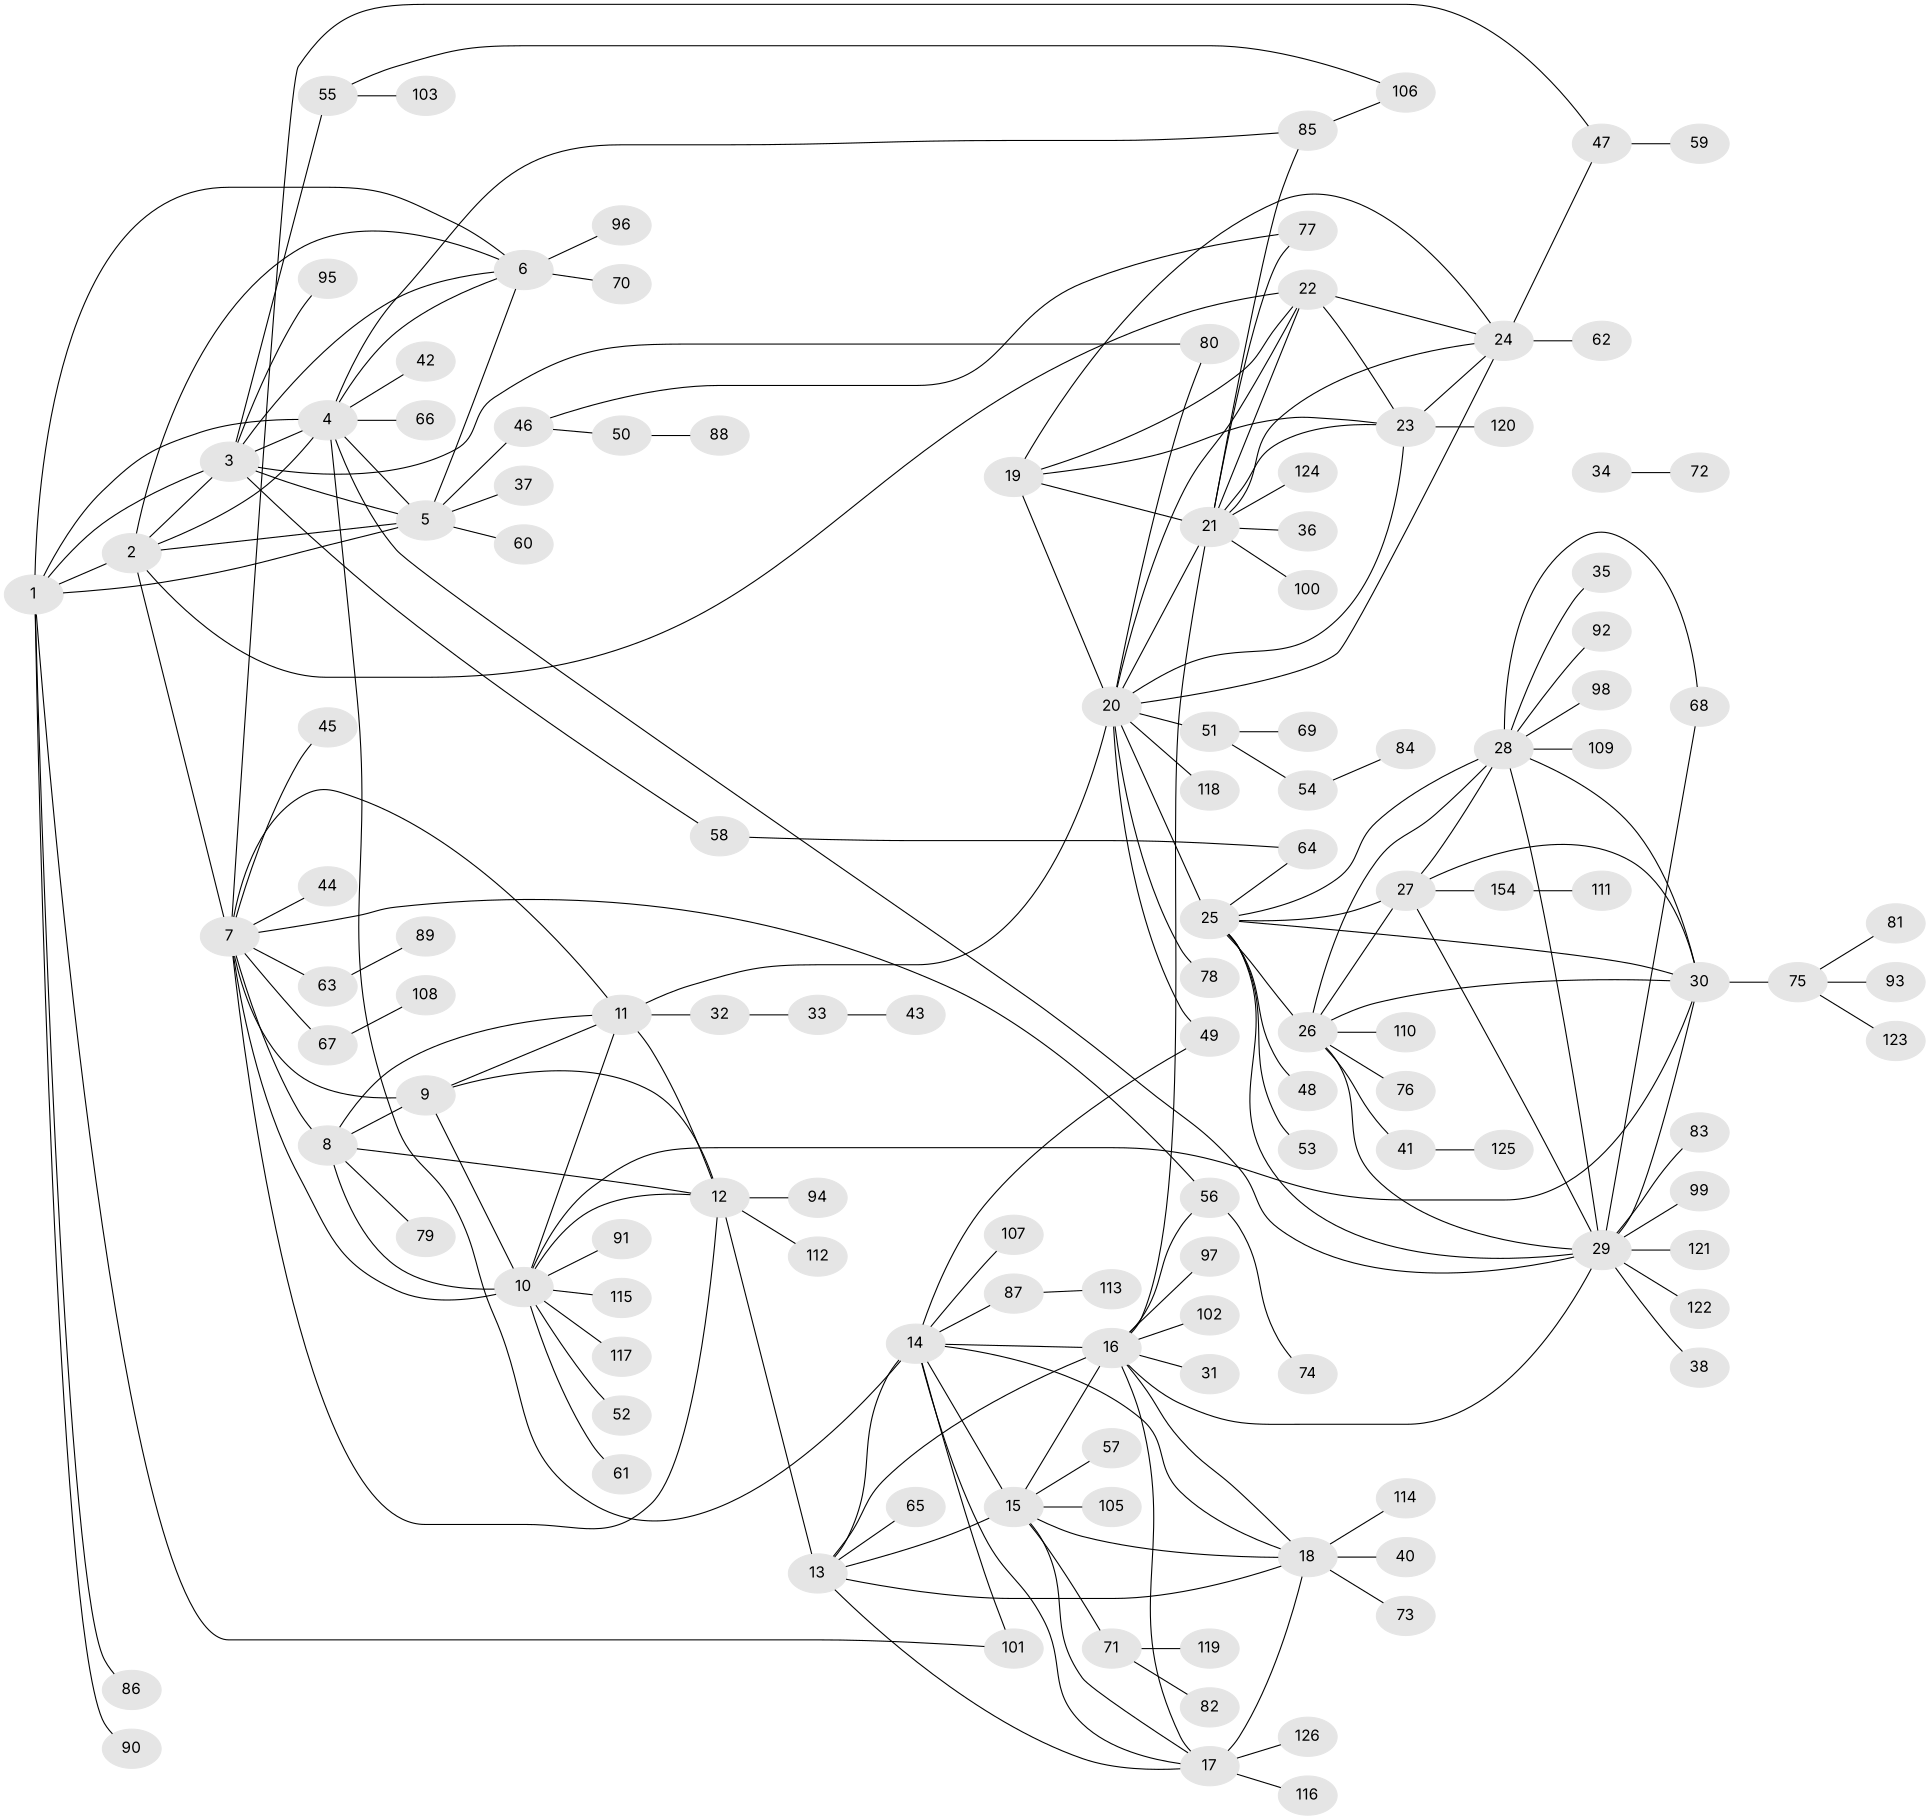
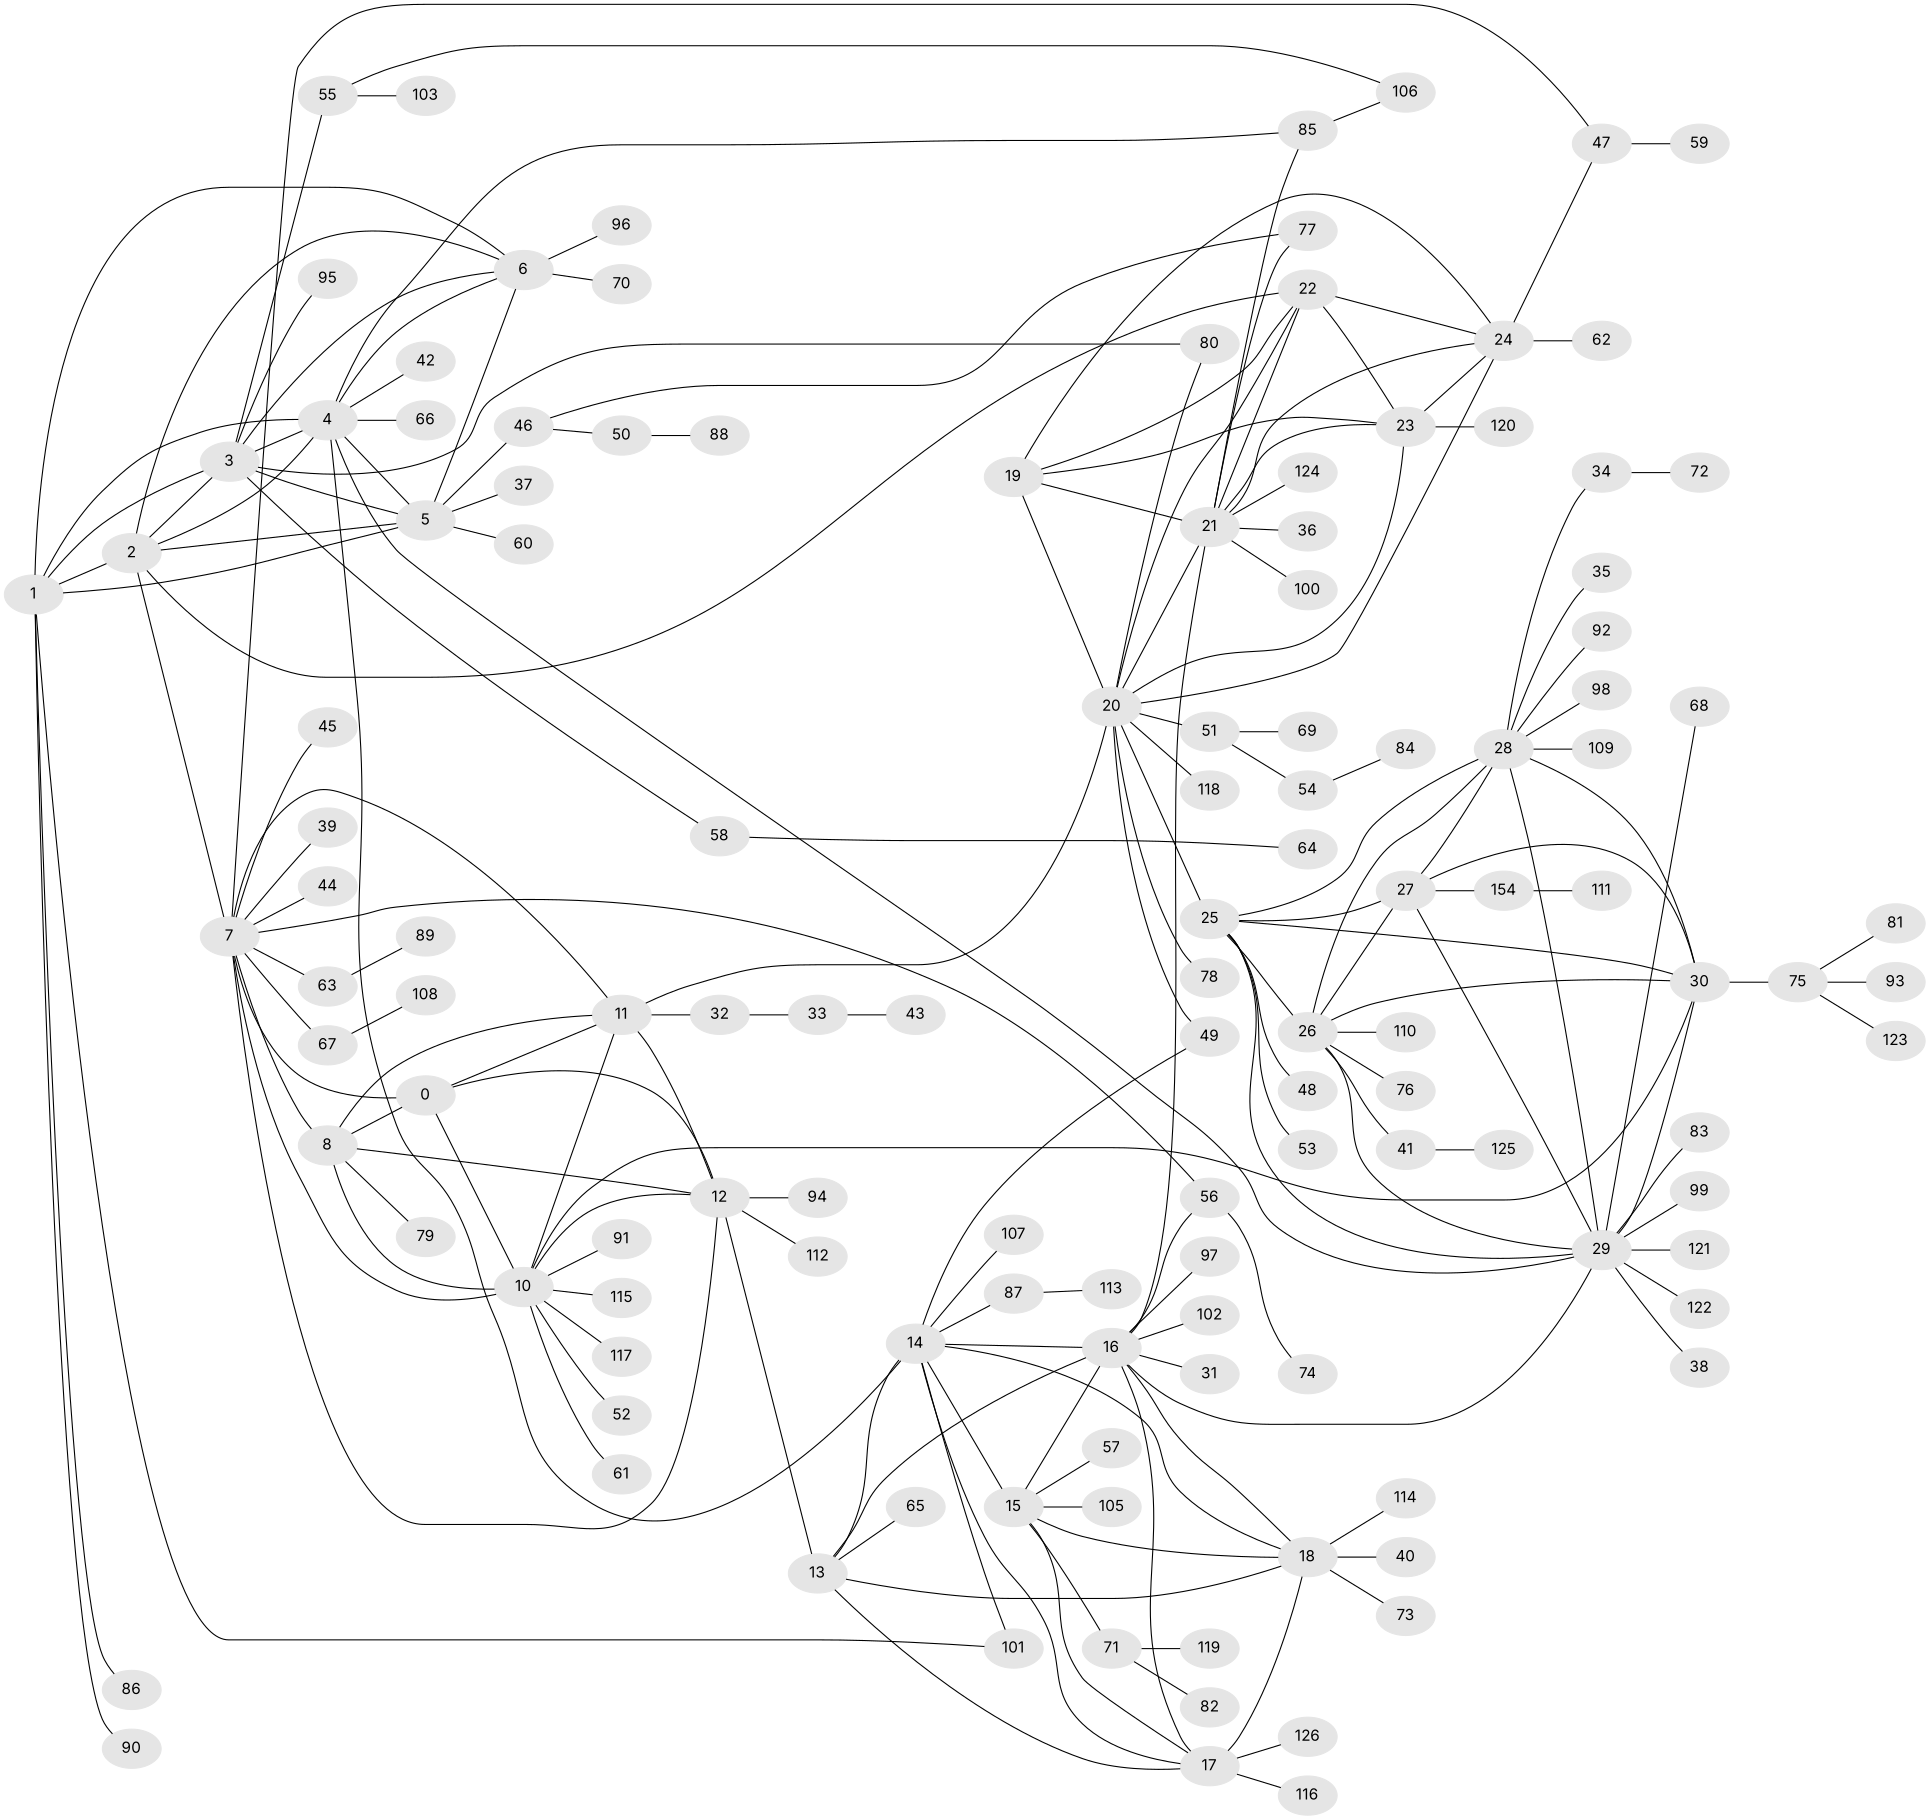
edge "68" -- "28": now "34" -- "28"
node "39": added
edge "64" -- "25": removed
node "9": label "9" -> "0"
edge "15" -- "13": removed
